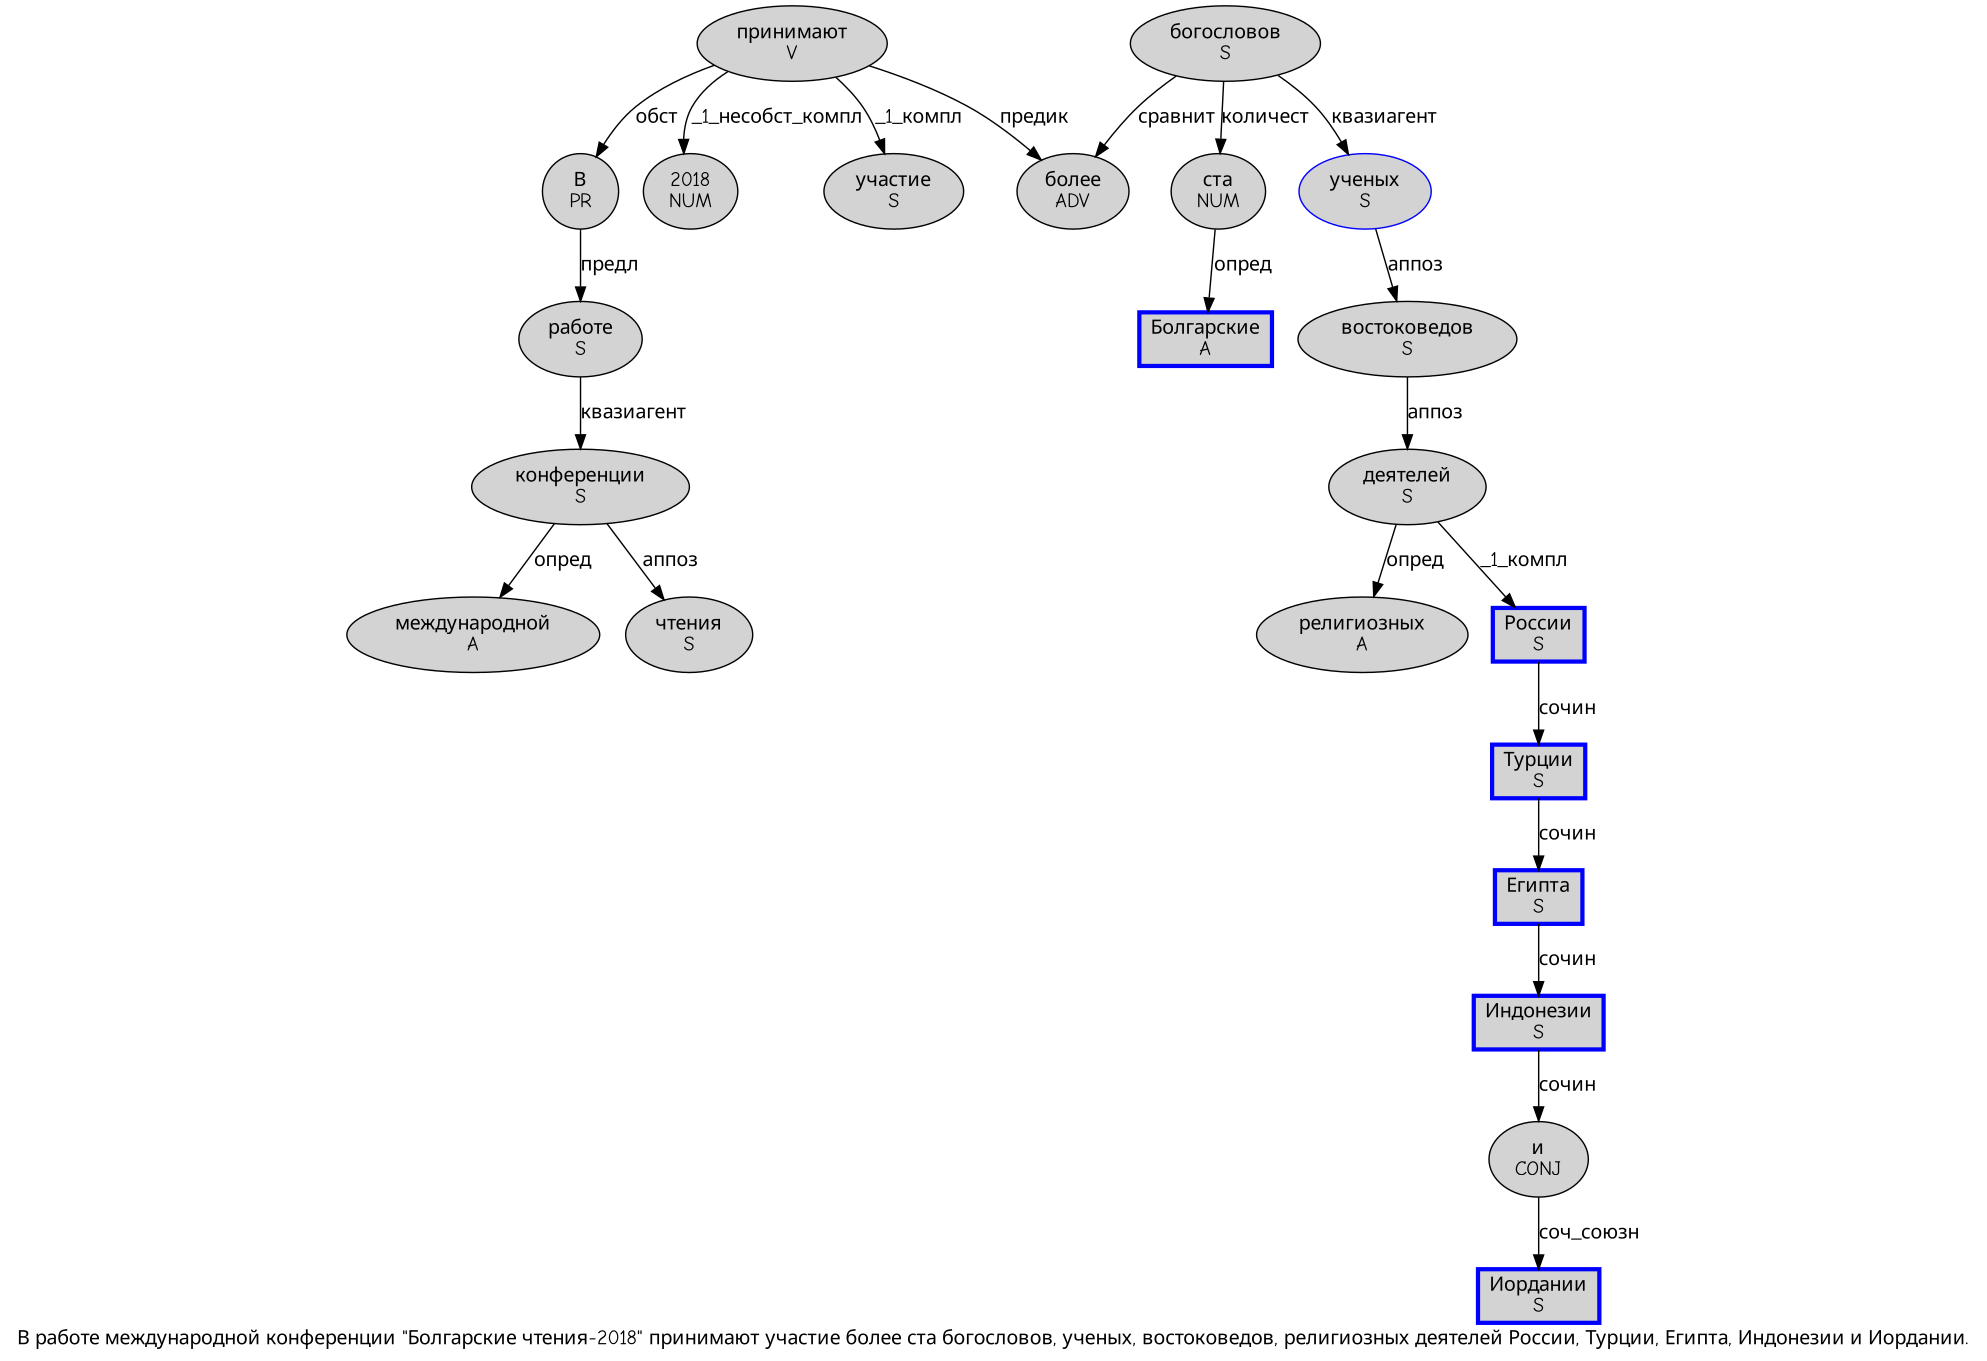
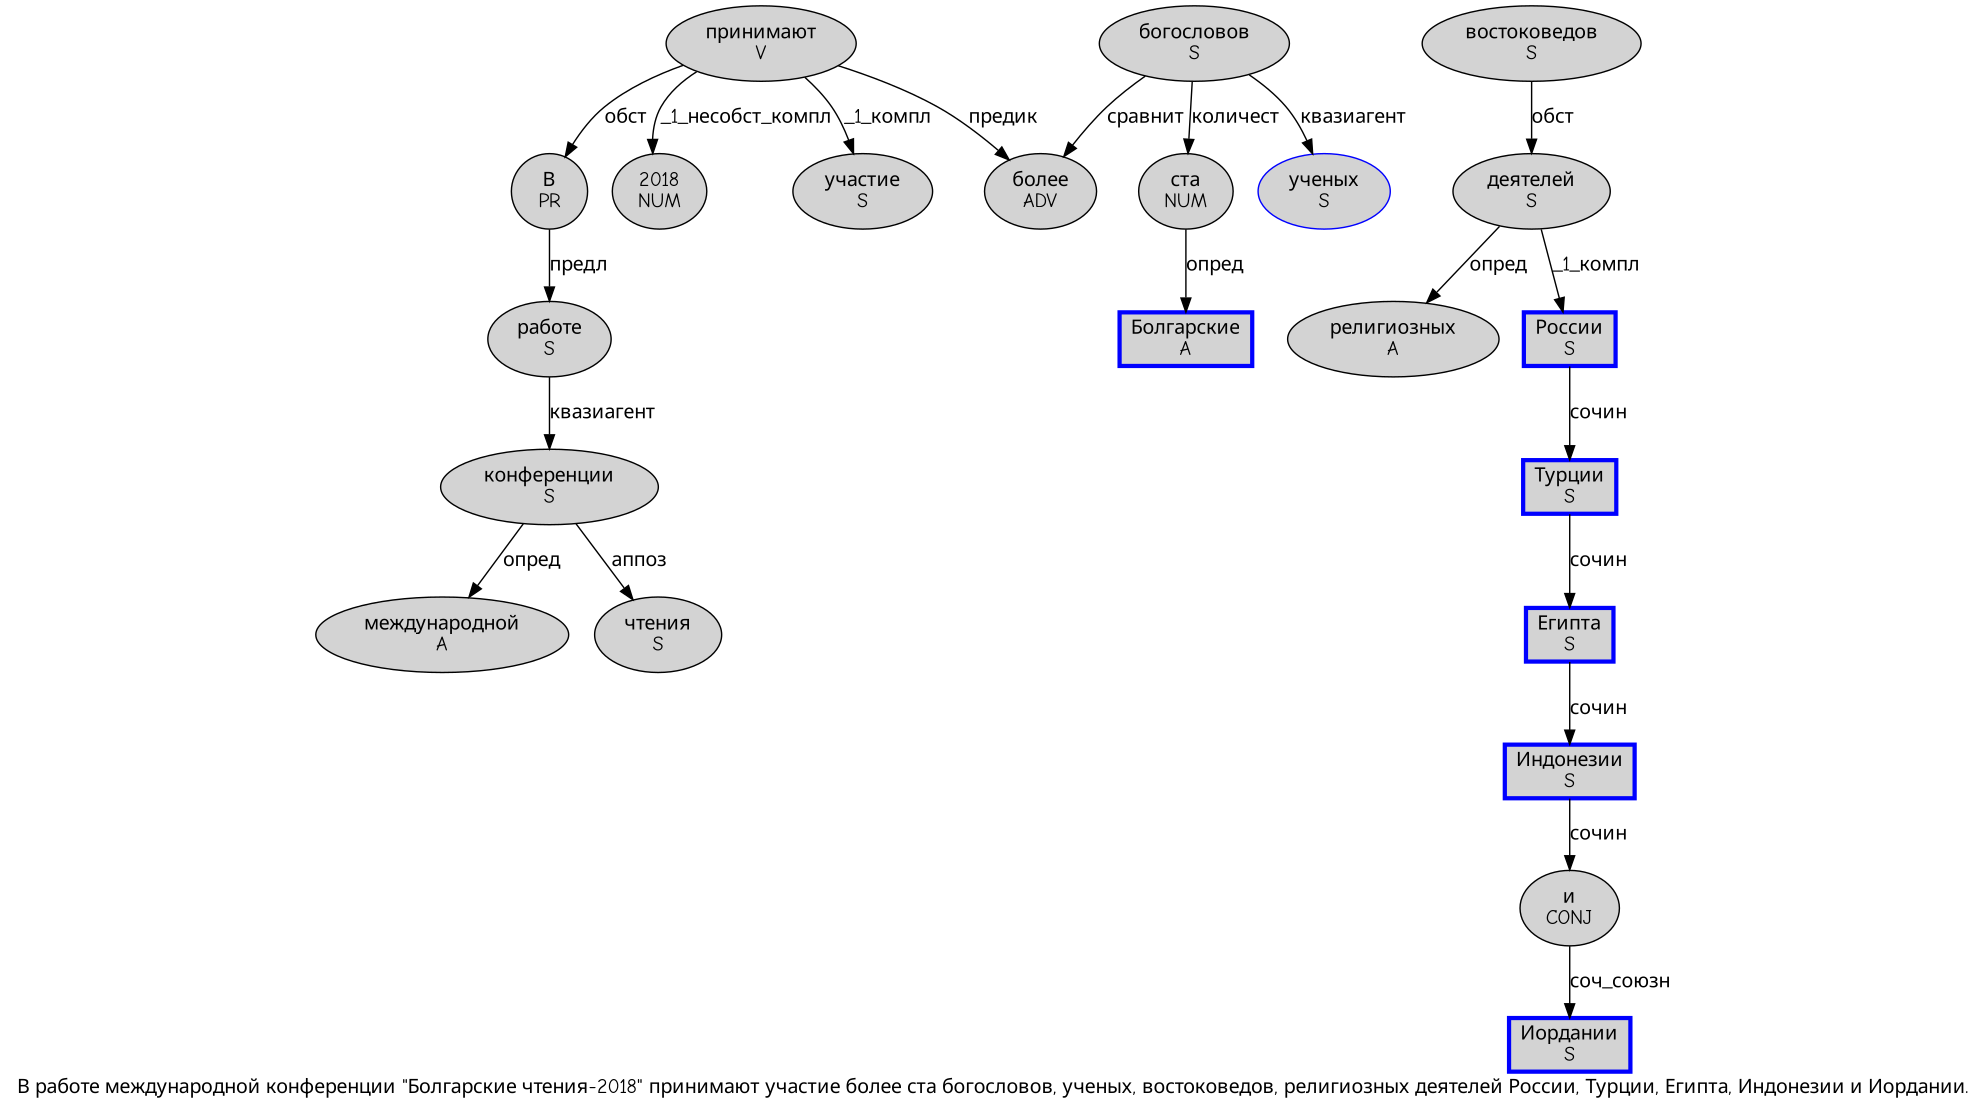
edge "ученых S" -> "востоковедов S": removed, label "аппоз"
edge "востоковедов S" -> "деятелей S": label "аппоз" -> "обст"
